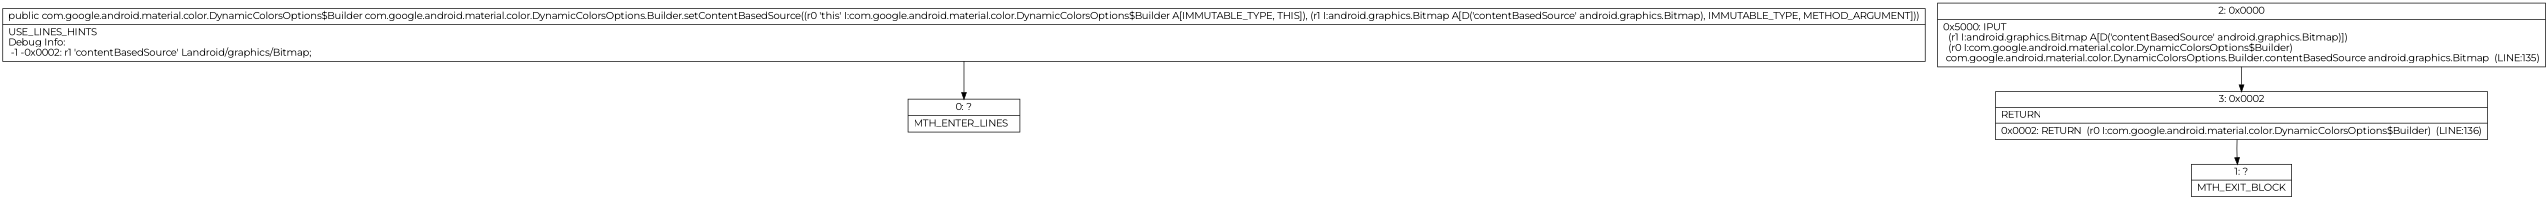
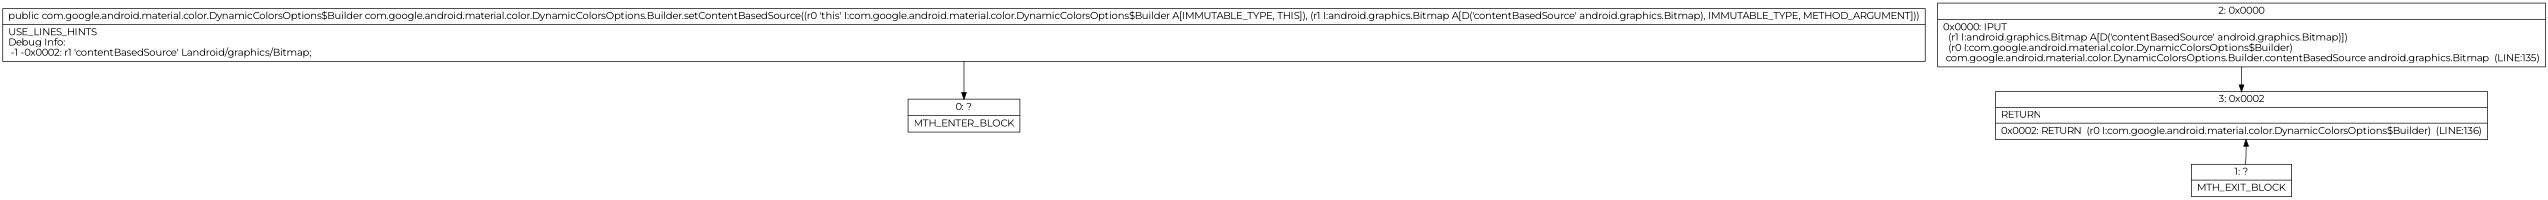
node "2: 0x0000": text "0x5000: IPUT" -> "0x0000: IPUT"
node "0: ?": text "MTH_ENTER_LINES" -> "MTH_ENTER_BLOCK"
edge "3: 0x0002" -> "1: ?": reversed
